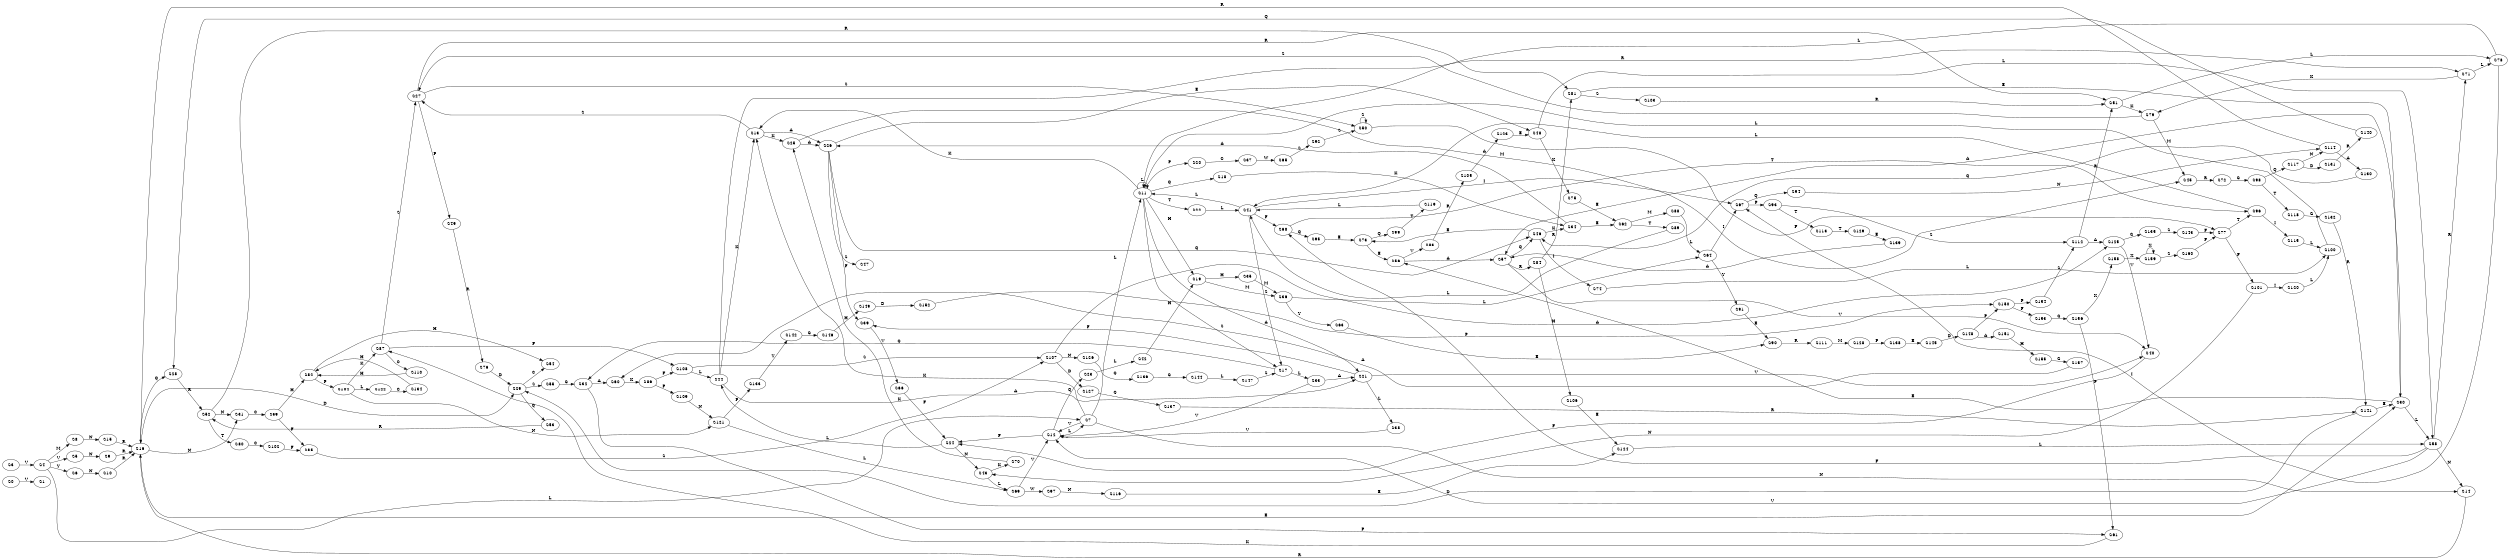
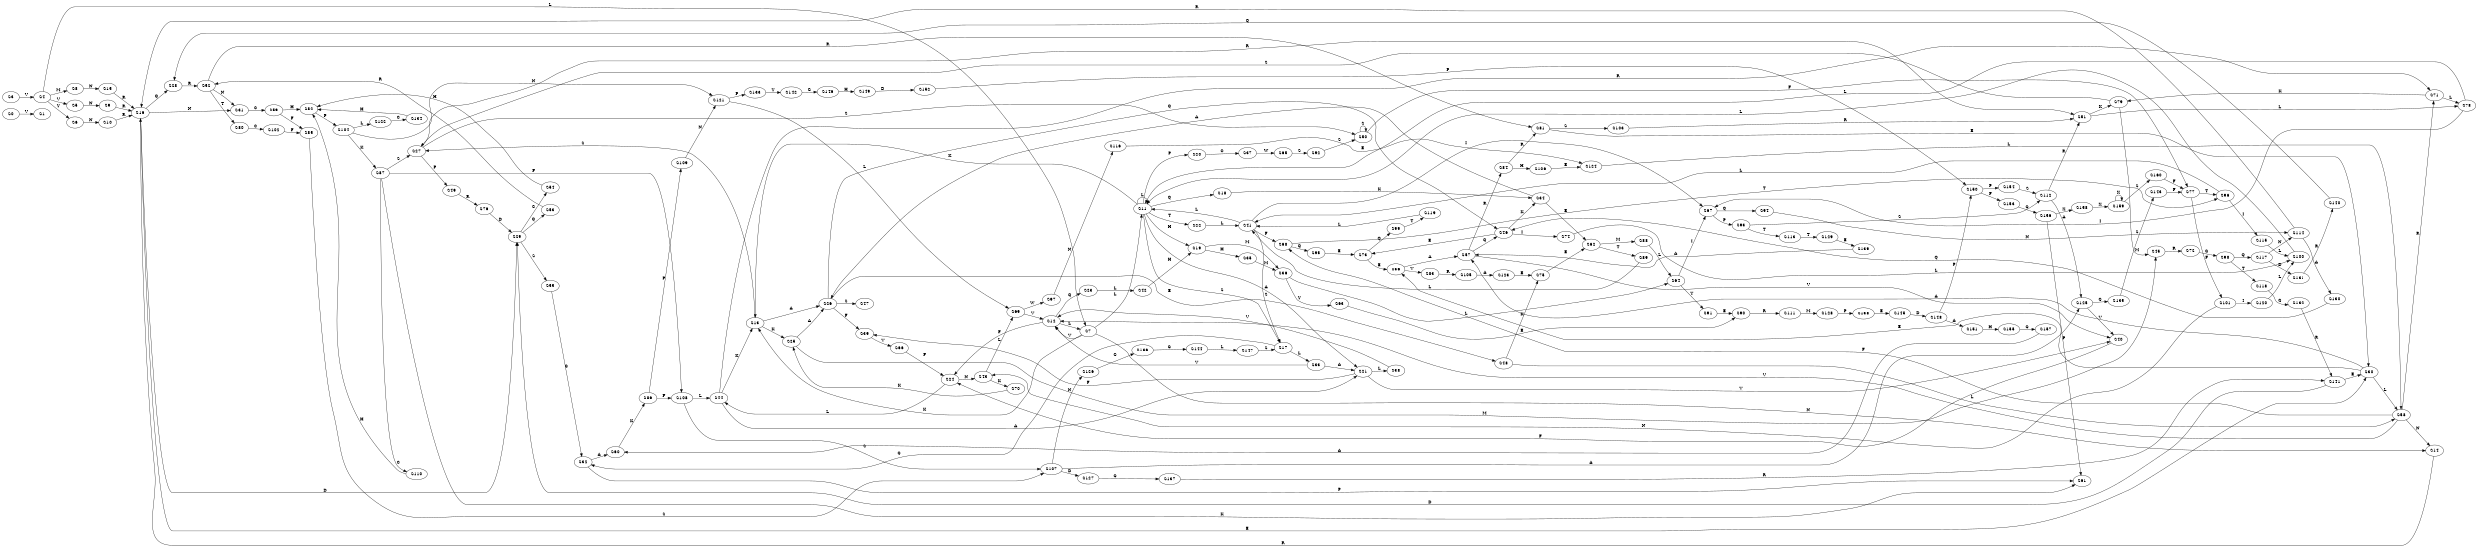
edge "S123" -> "S48": now "S123" -> "S75"
edge "S82" -> "S54": reversed
edge "S61" -> "S87": reversed
